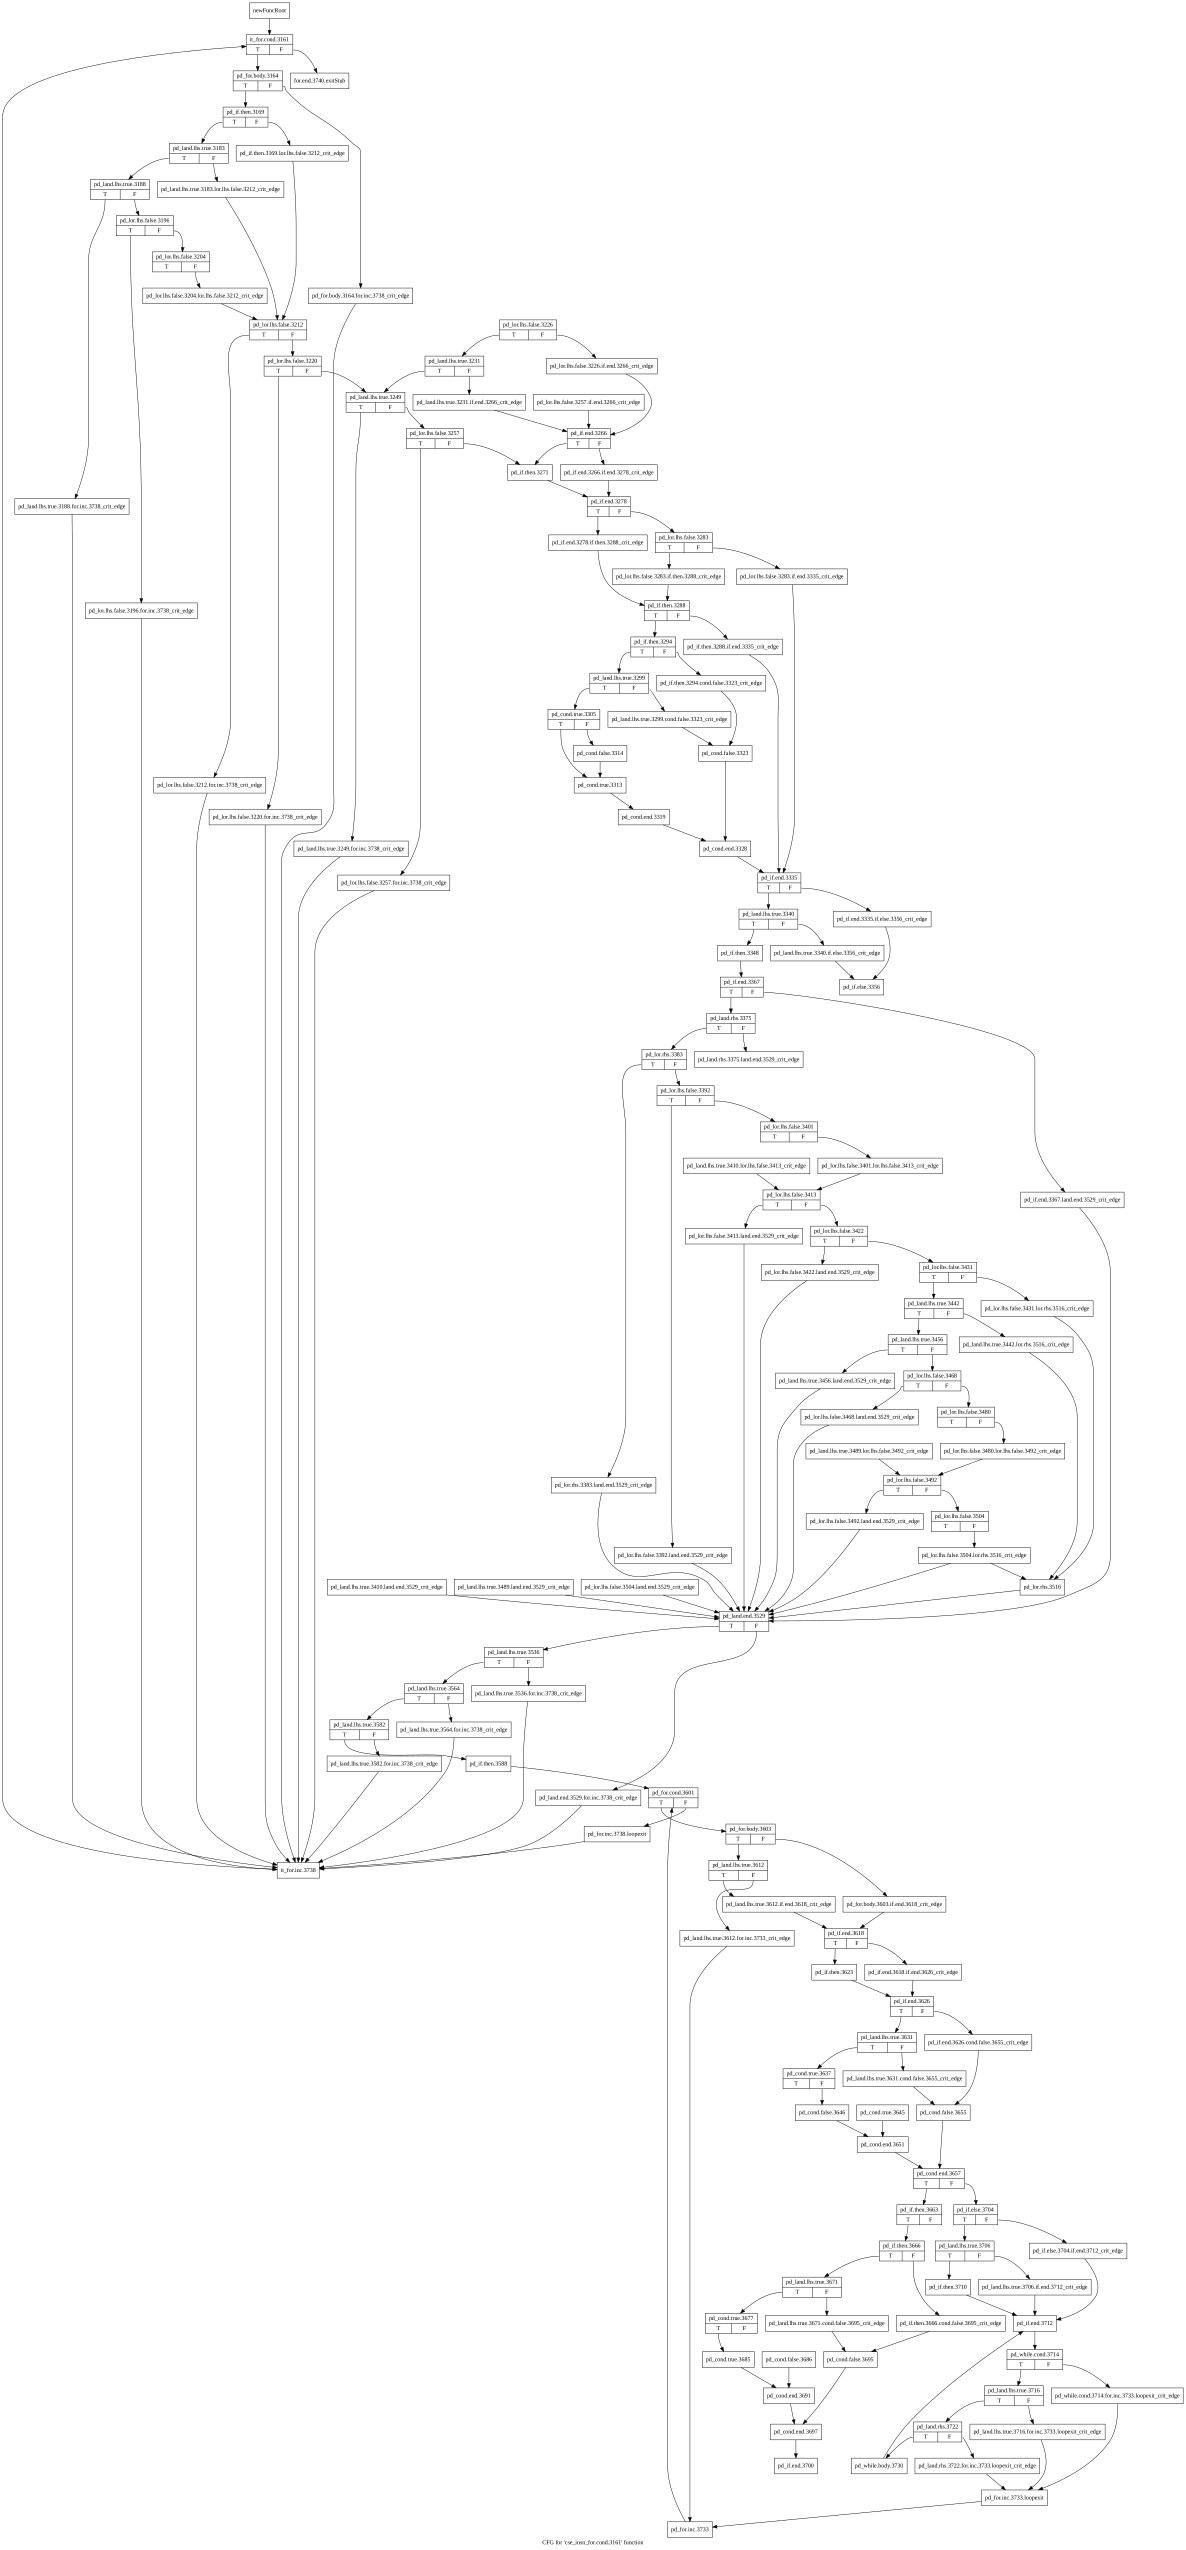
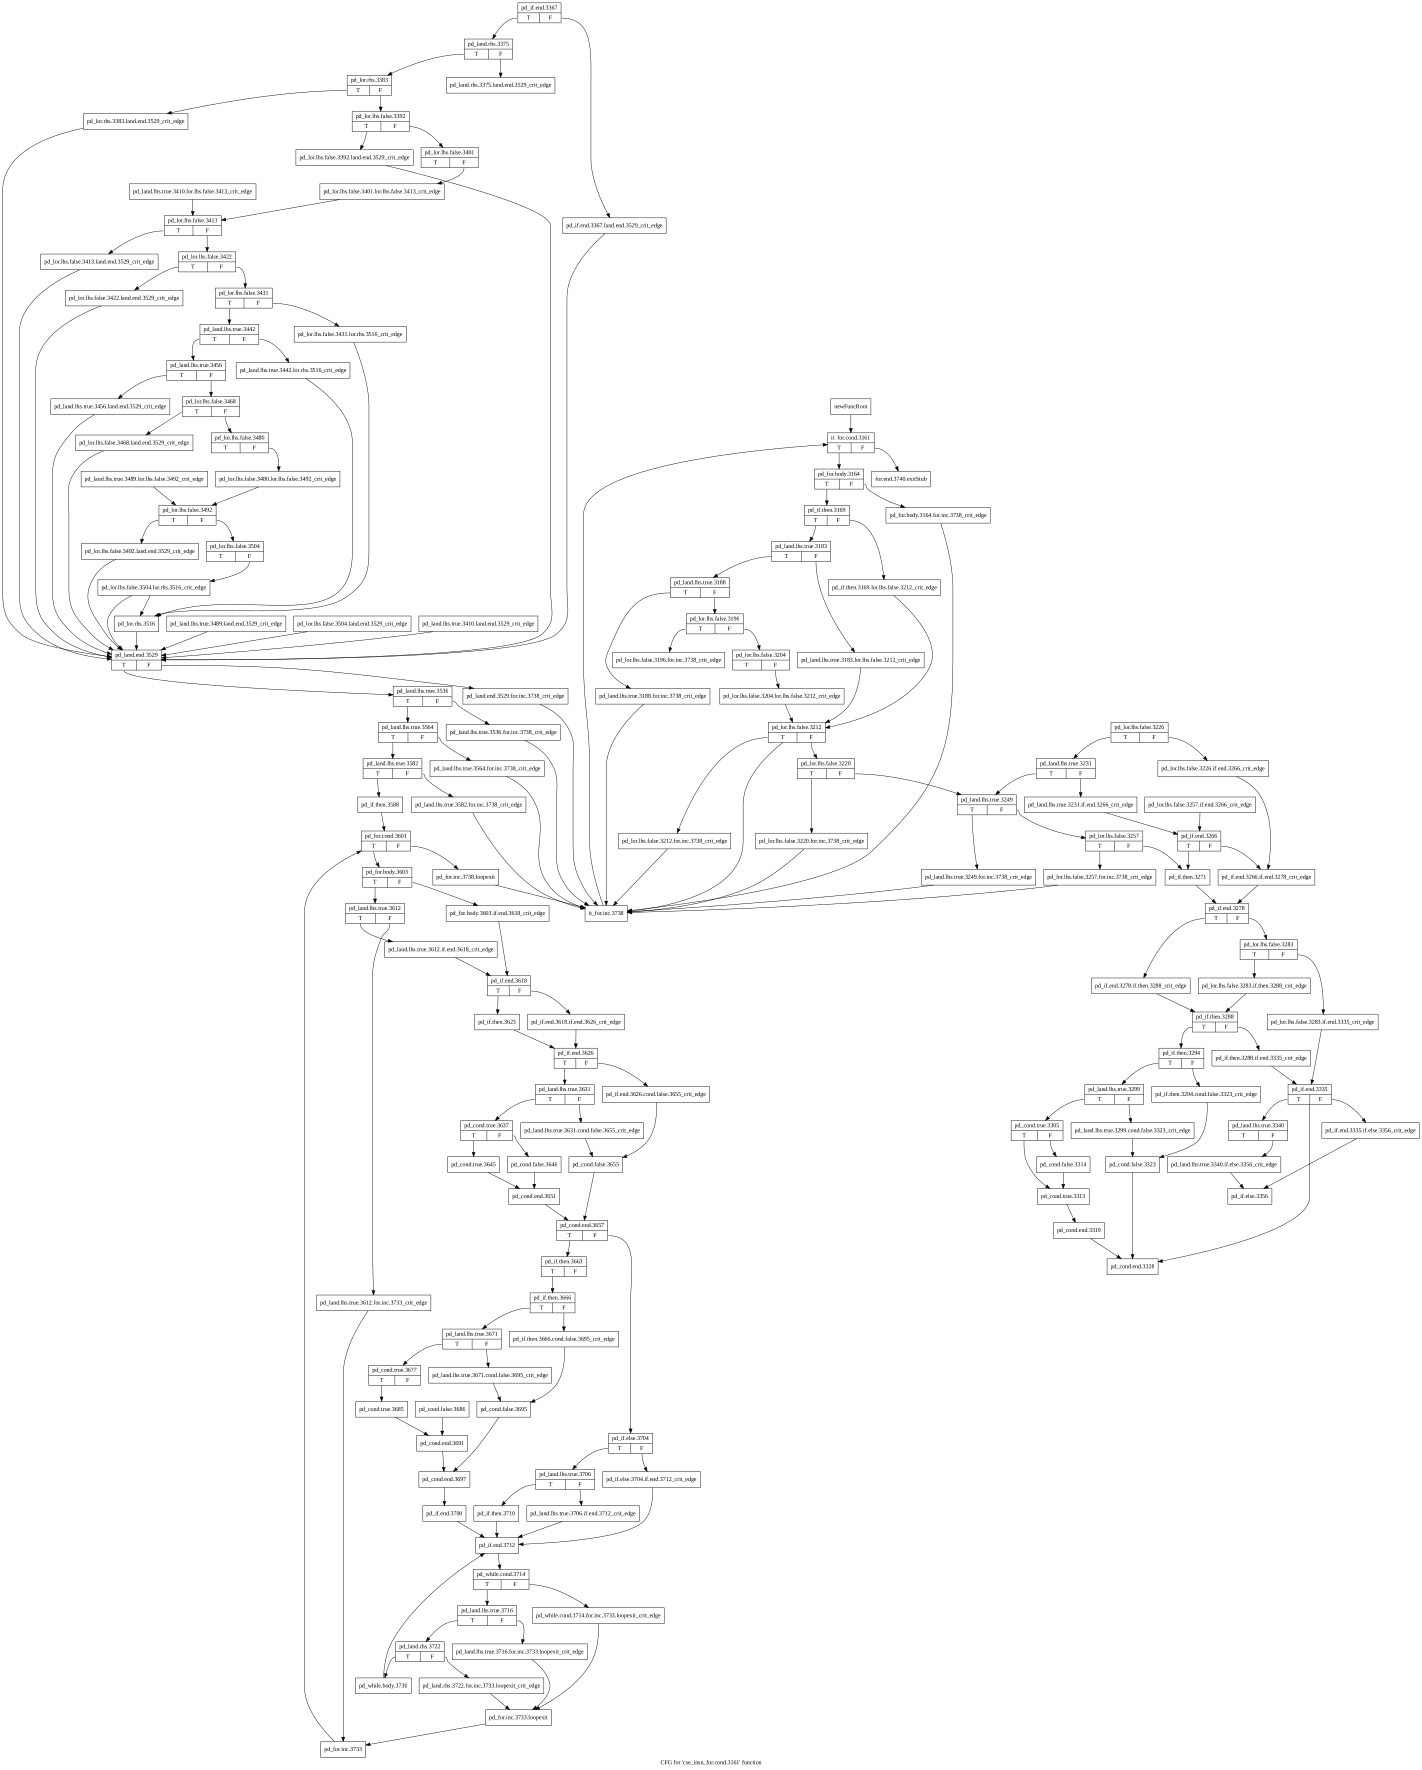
edge "pd_lor.lhs.false.3226.if.end.3266_crit_edge" -> "pd_if.end.3266": now "pd_lor.lhs.false.3226.if.end.3266_crit_edge" -> "pd_if.end.3266.if.end.3278_crit_edge"
edge "pd_cond.end.3328" -> "pd_if.end.3335": reversed
node "pd_if.then.3348": removed
edge "pd_cond.true.3637" -> "pd_cond.true.3645": added
edge "pd_lor.lhs.false.3196.for.inc.3738_crit_edge" -> "it_for.inc.3738": now "pd_lor.lhs.false.3212" -> "it_for.inc.3738"
edge "pd_if.end.3700" -> "pd_if.end.3712": added
